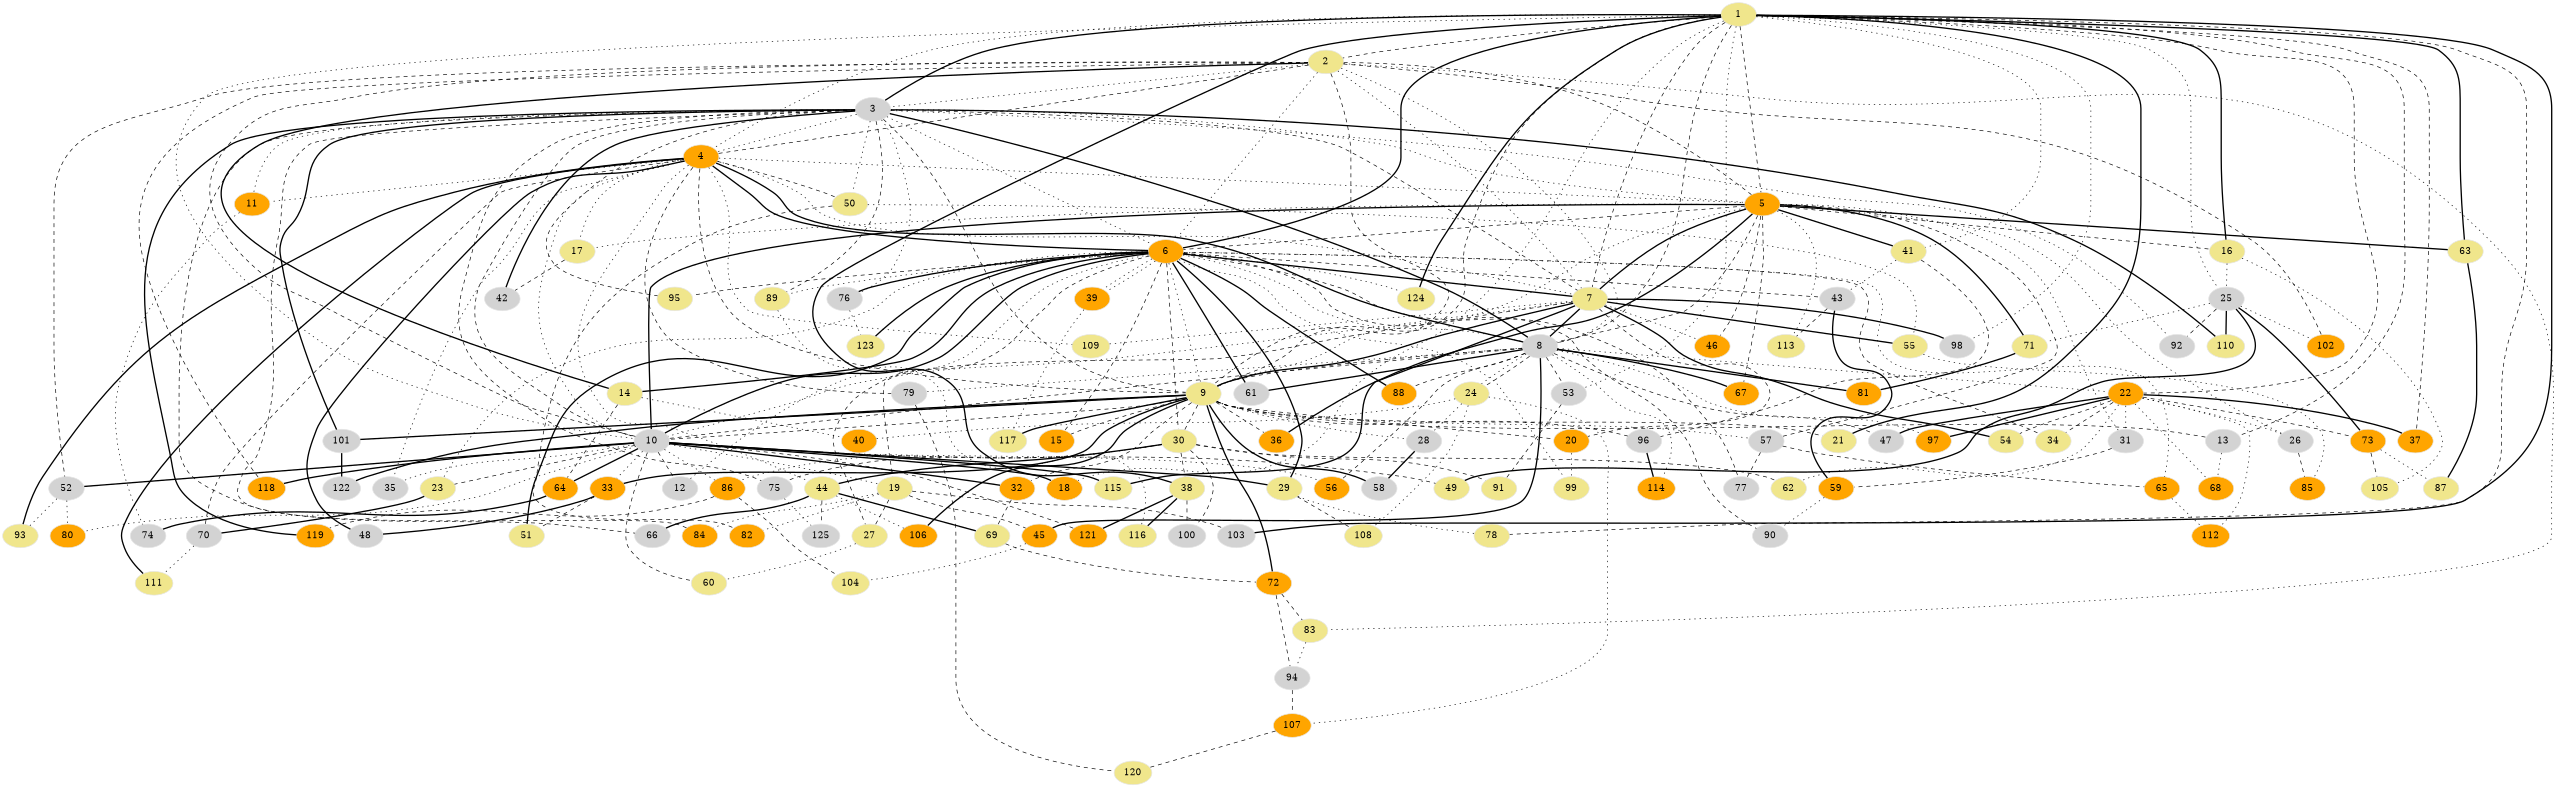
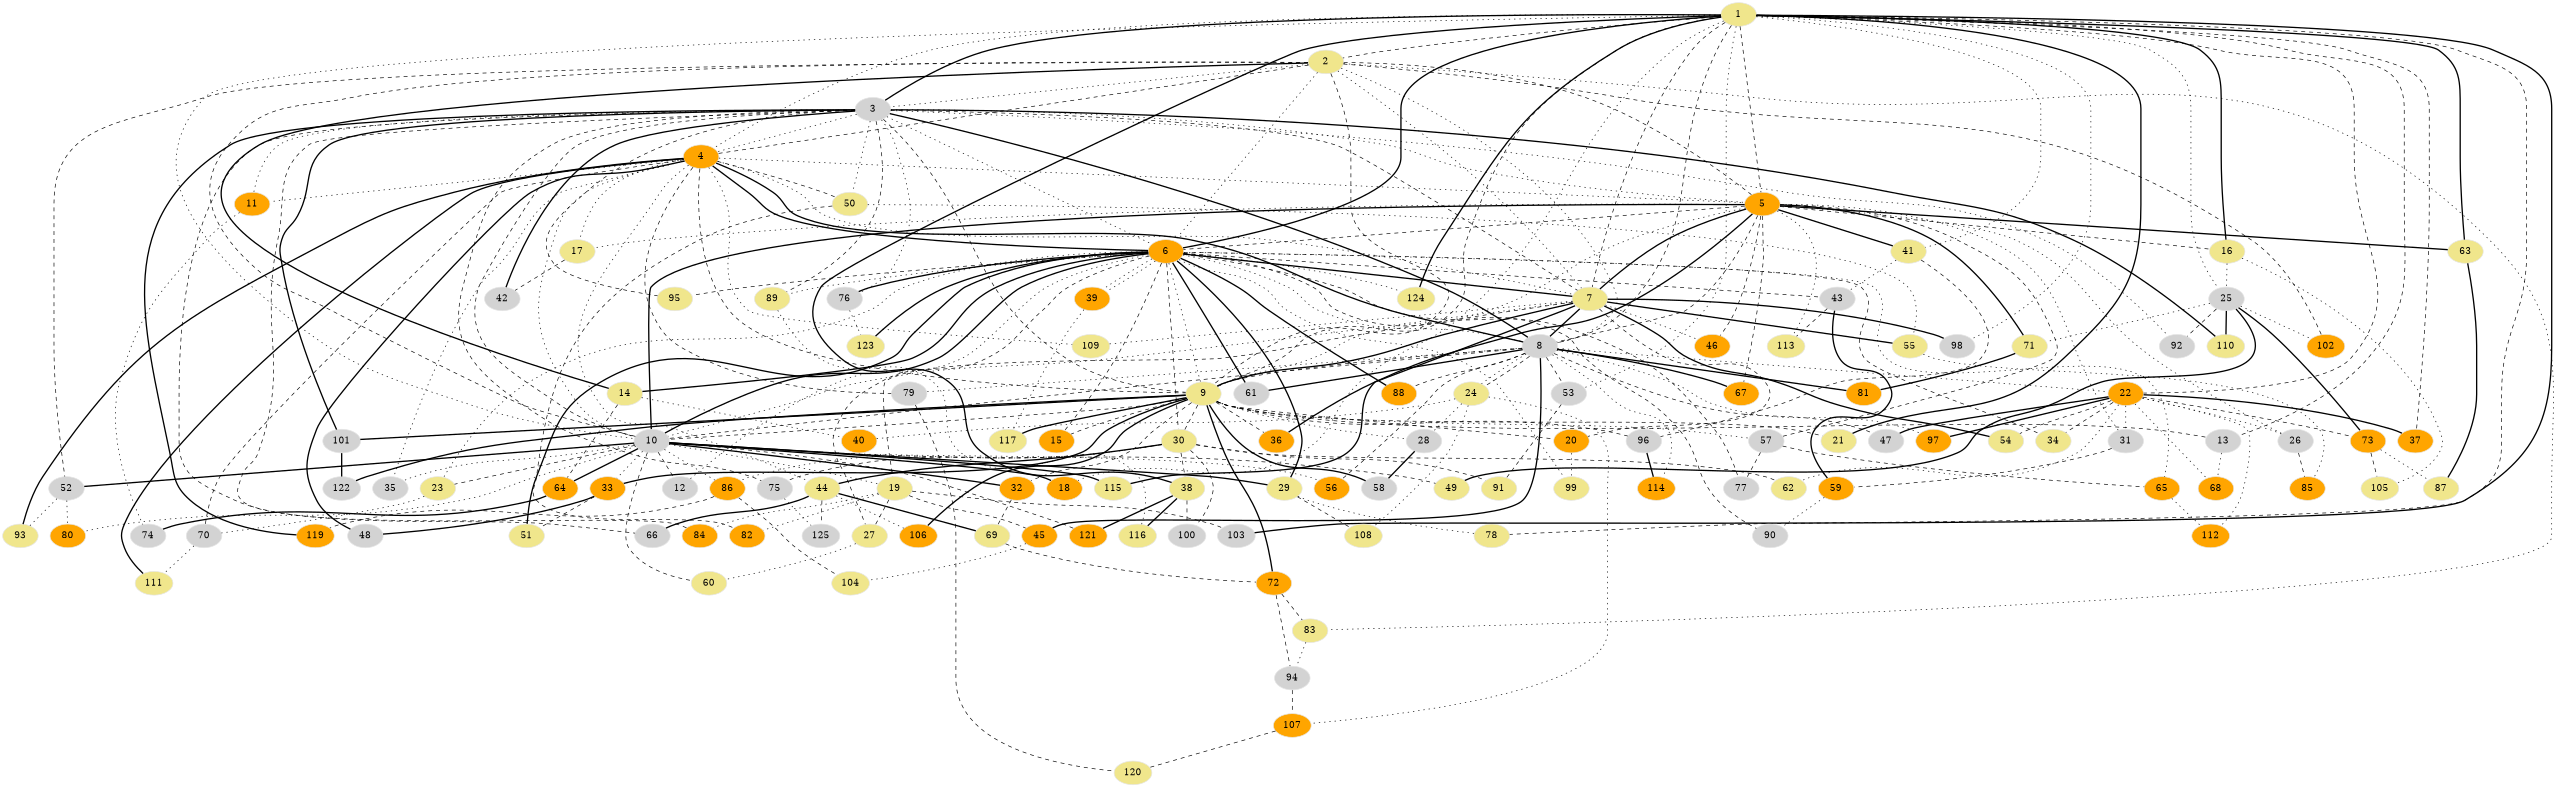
node "118": removed
edge "23" -- "70": style bold -> dotted
